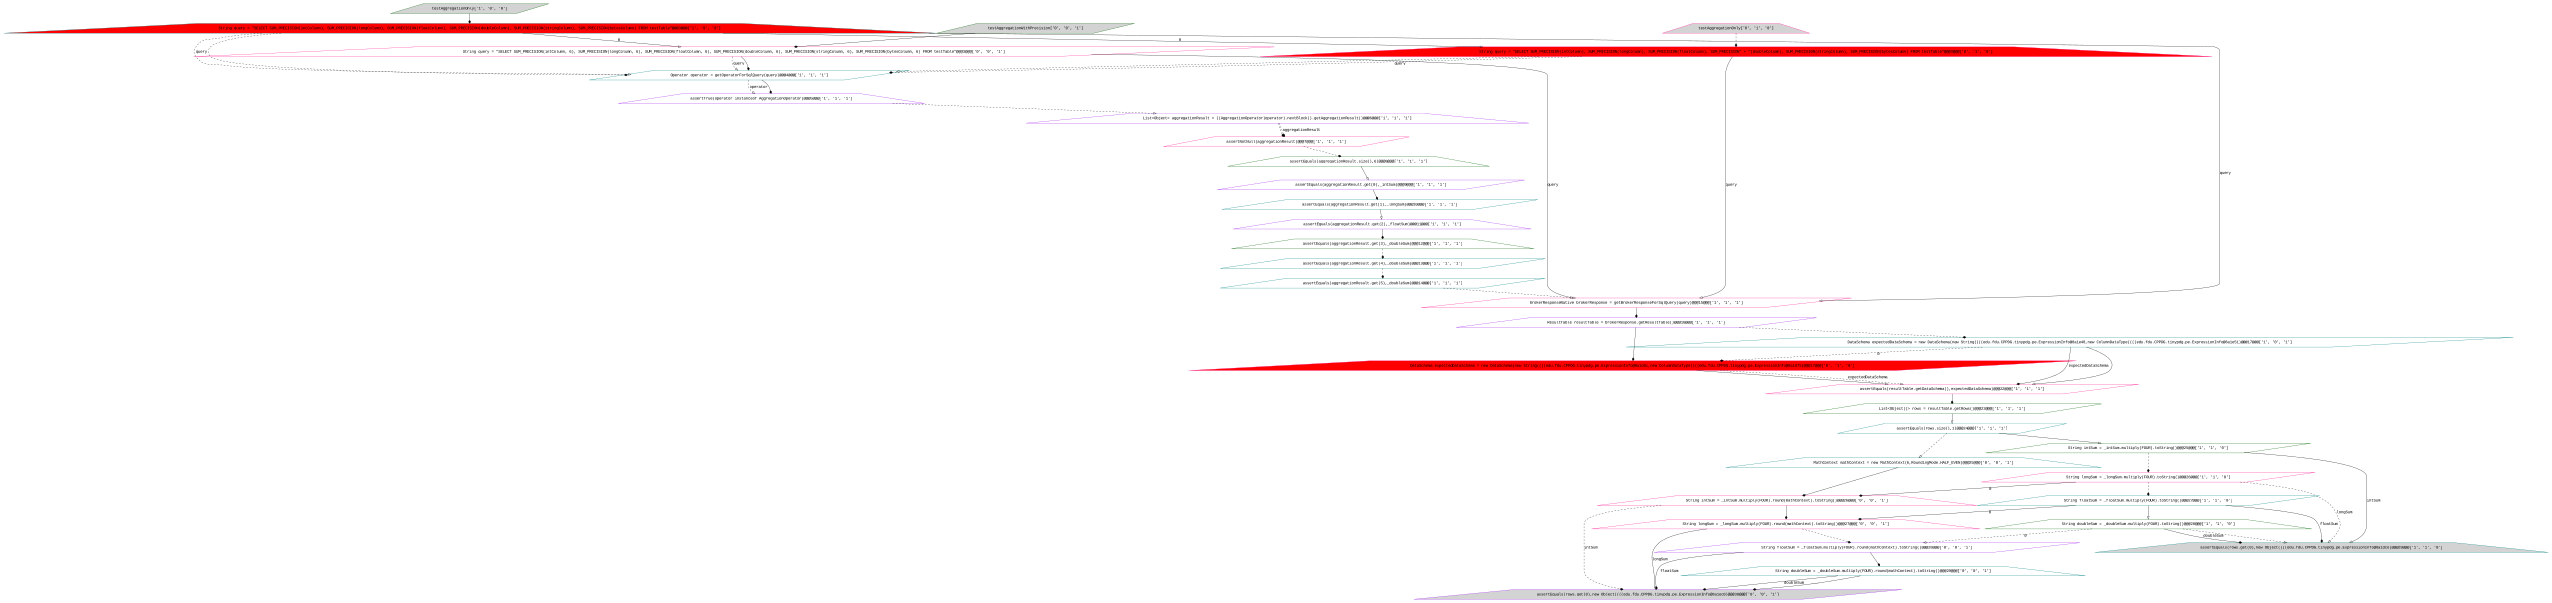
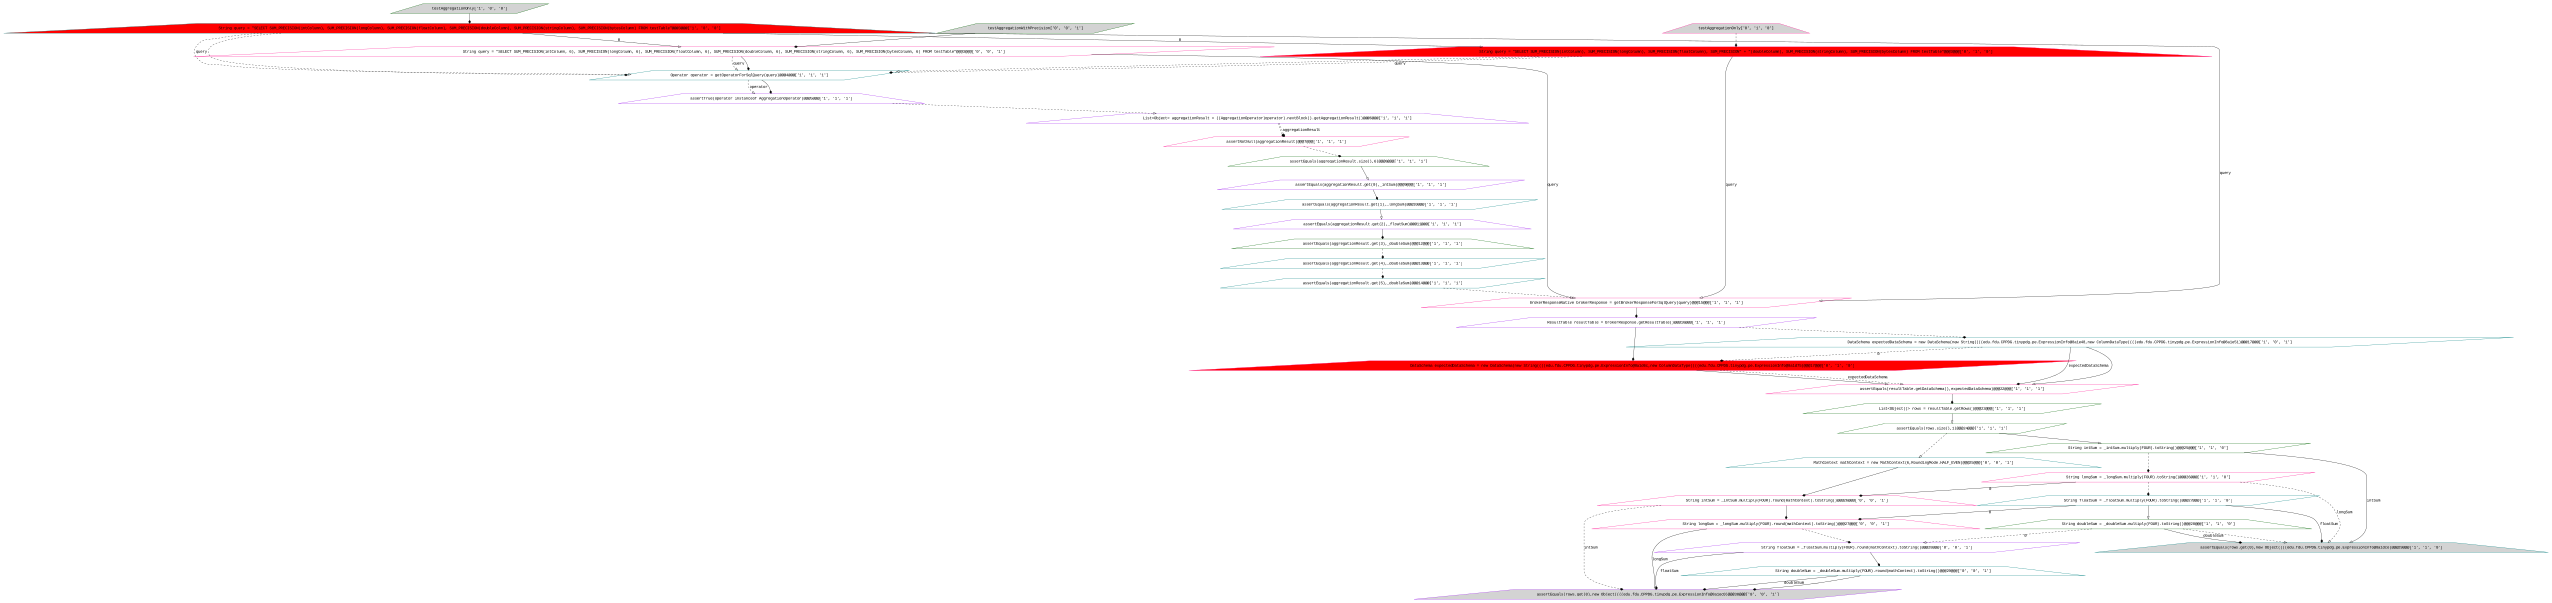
node "assertEquals(rows.size(),1)@@@24@@@['1', '1', '1']": color teal -> darkgreen
